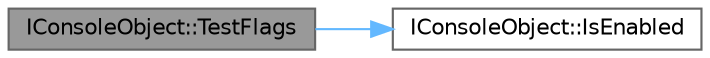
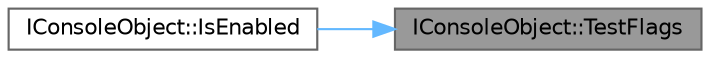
edge "IConsoleObject::TestFlags" -> "IConsoleObject::IsEnabled": reversed
